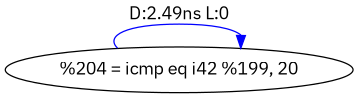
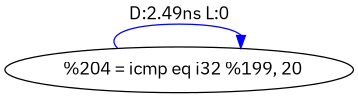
node "%204 = icmp eq i42 %199, 20": label "%204 = icmp eq i42 %199, 20" -> "%204 = icmp eq i32 %199, 20"
